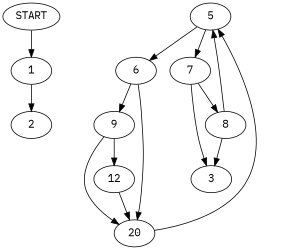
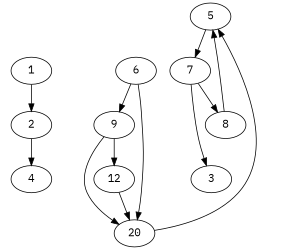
node "START": removed
edge "5" -> "6": removed
edge "8" -> "3": removed
node "4": added
